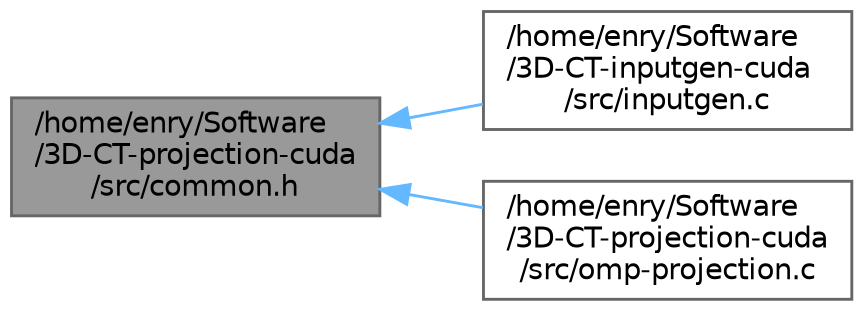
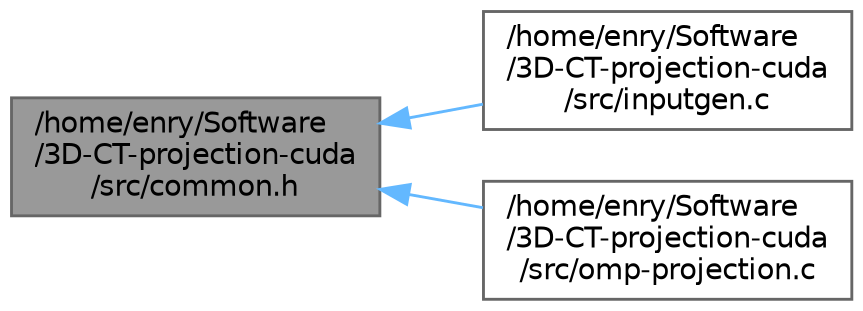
node "/home/enry/Software /3D-CT-inputgen-cuda /src/inputgen.c": label "/home/enry/Software /3D-CT-inputgen-cuda /src/inputgen.c" -> "/home/enry/Software /3D-CT-projection-cuda /src/inputgen.c"
